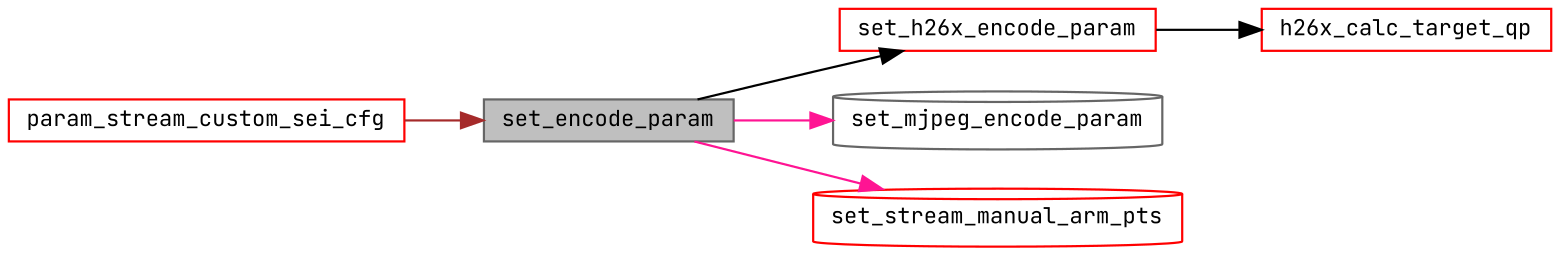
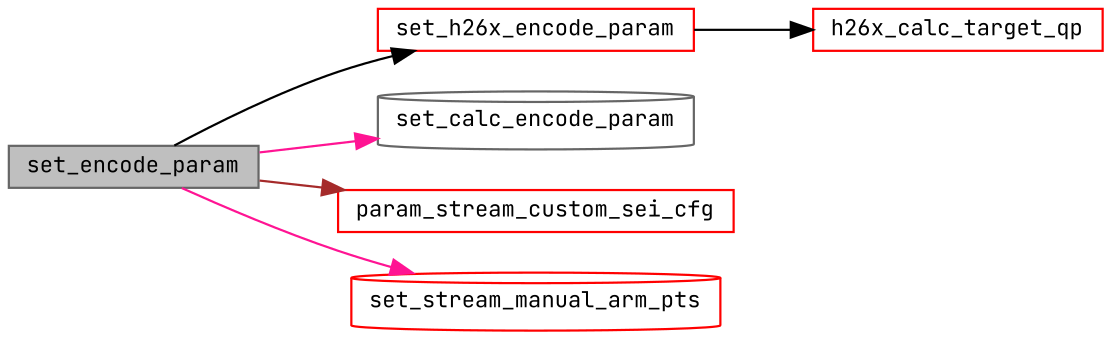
edge "param_stream_custom_sei_cfg" -> "set_encode_param": reversed
node "set_mjpeg_encode_param": label "set_mjpeg_encode_param" -> "set_calc_encode_param"
